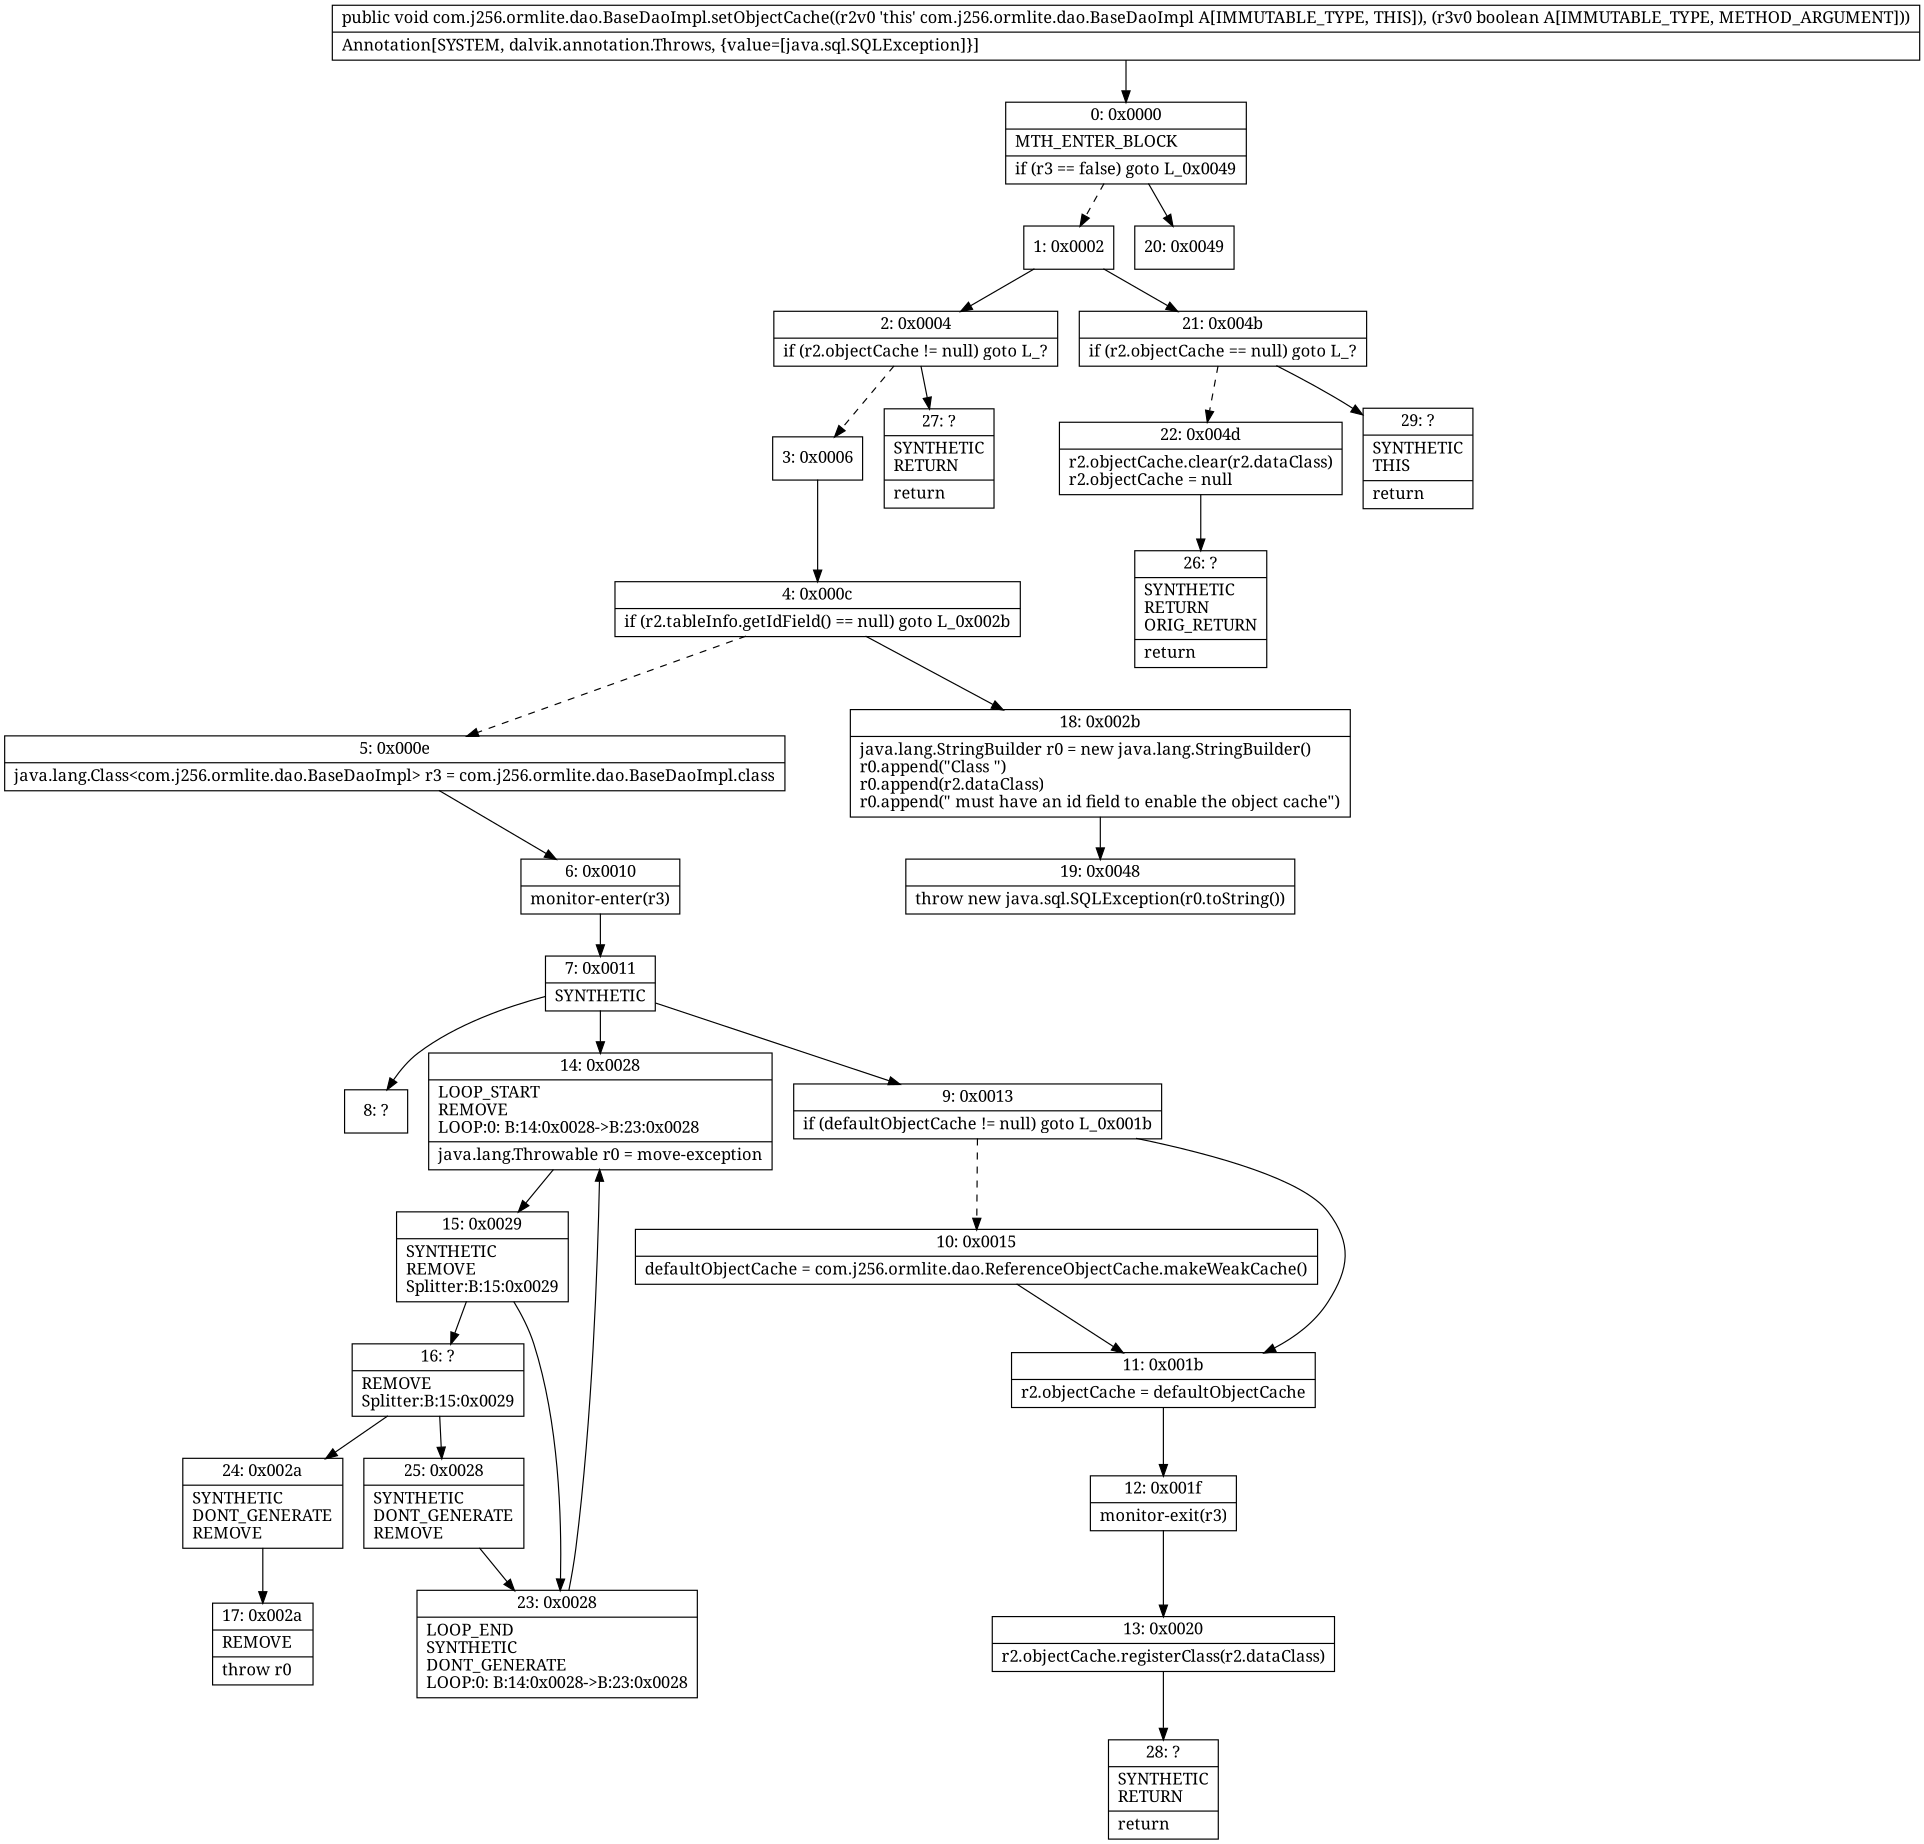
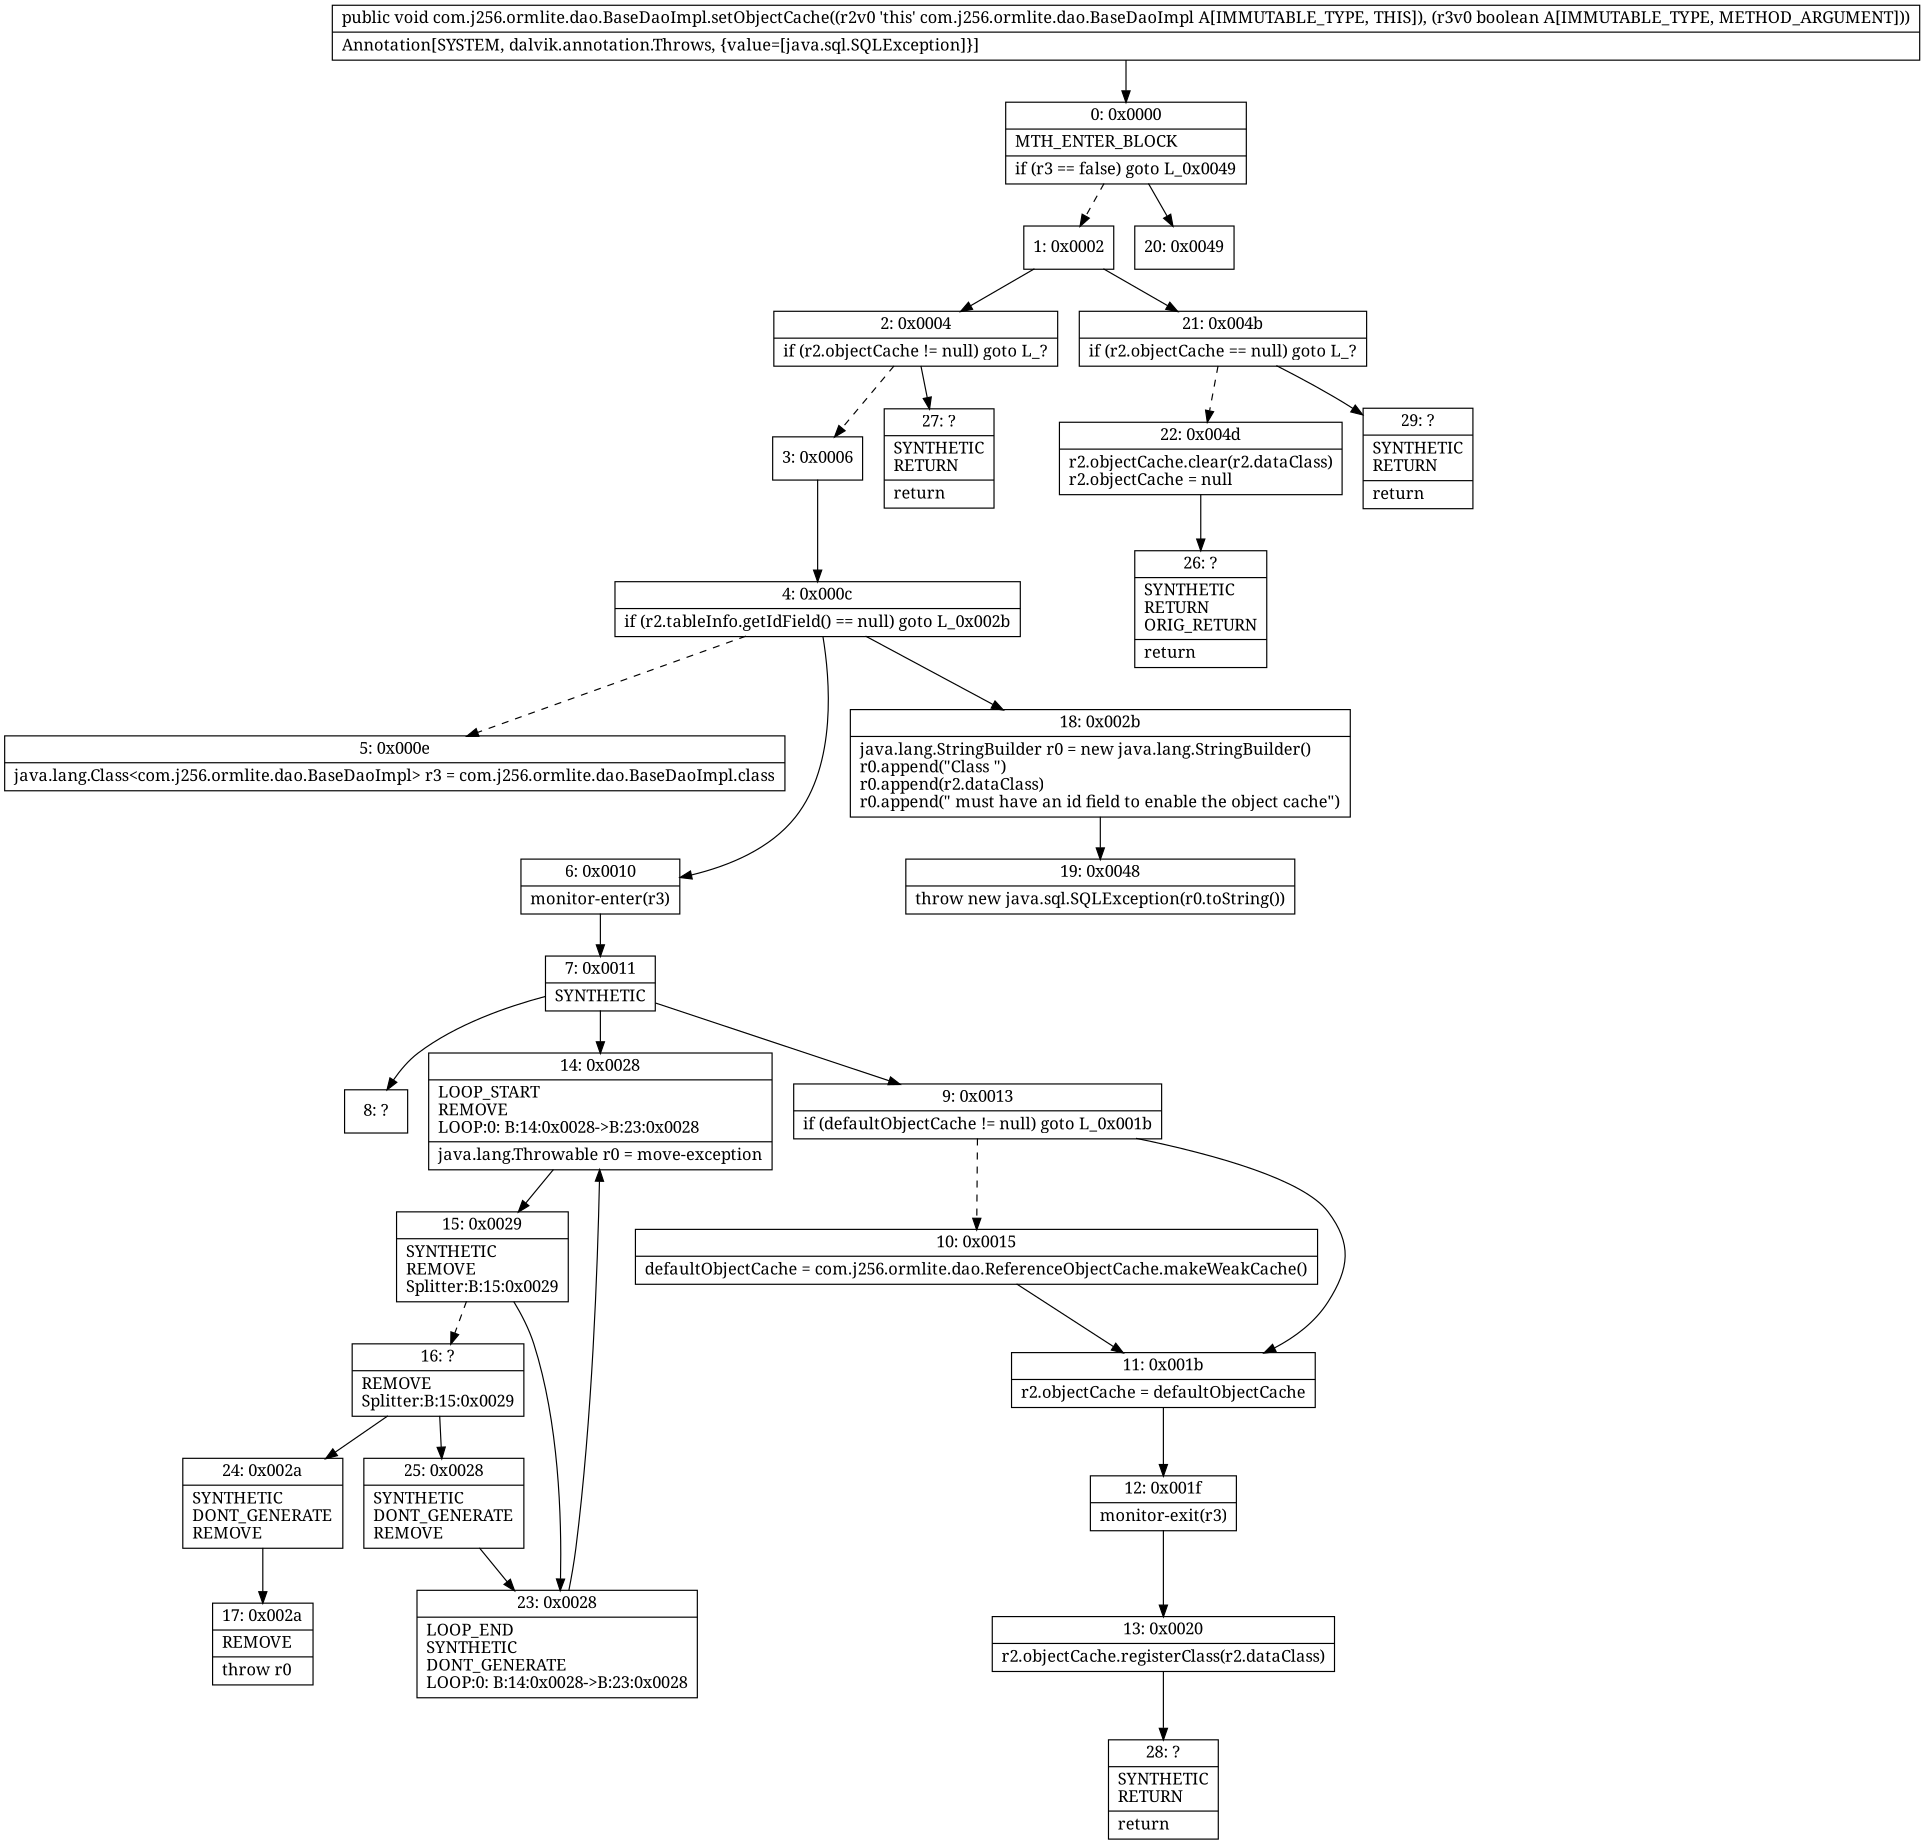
node "29: ?": text "THIS" -> "RETURN"
edge "5: 0x000e" -> "6: 0x0010": now "4: 0x000c" -> "6: 0x0010"
edge "15: 0x0029" -> "16: ?": style solid -> dashed
